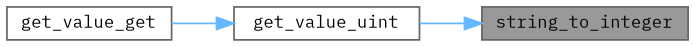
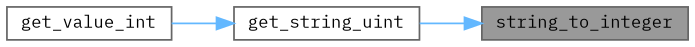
node "get_value_get": label "get_value_get" -> "get_value_int"
node "get_value_uint": label "get_value_uint" -> "get_string_uint"
